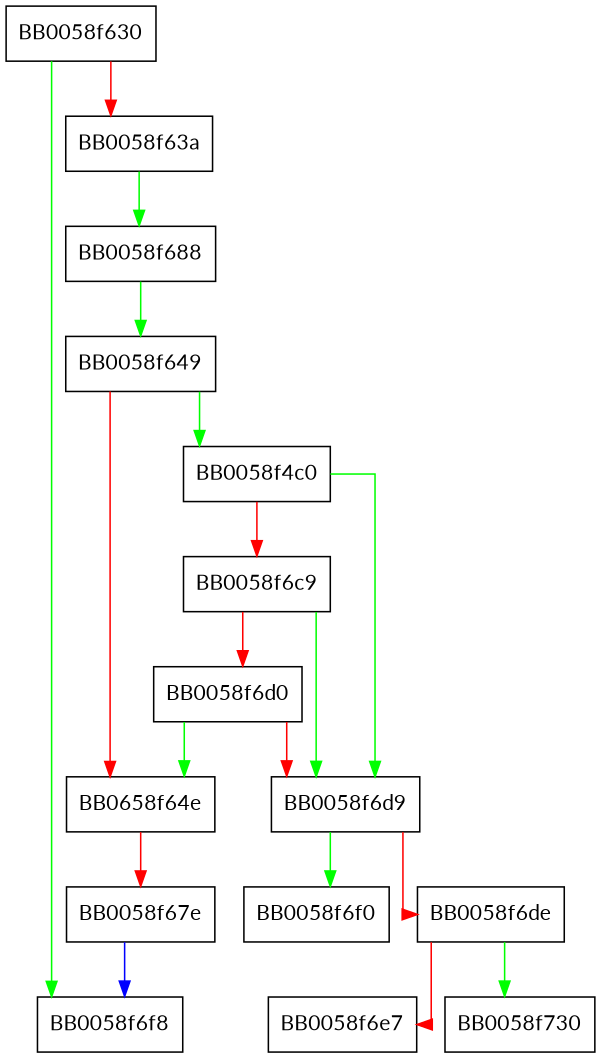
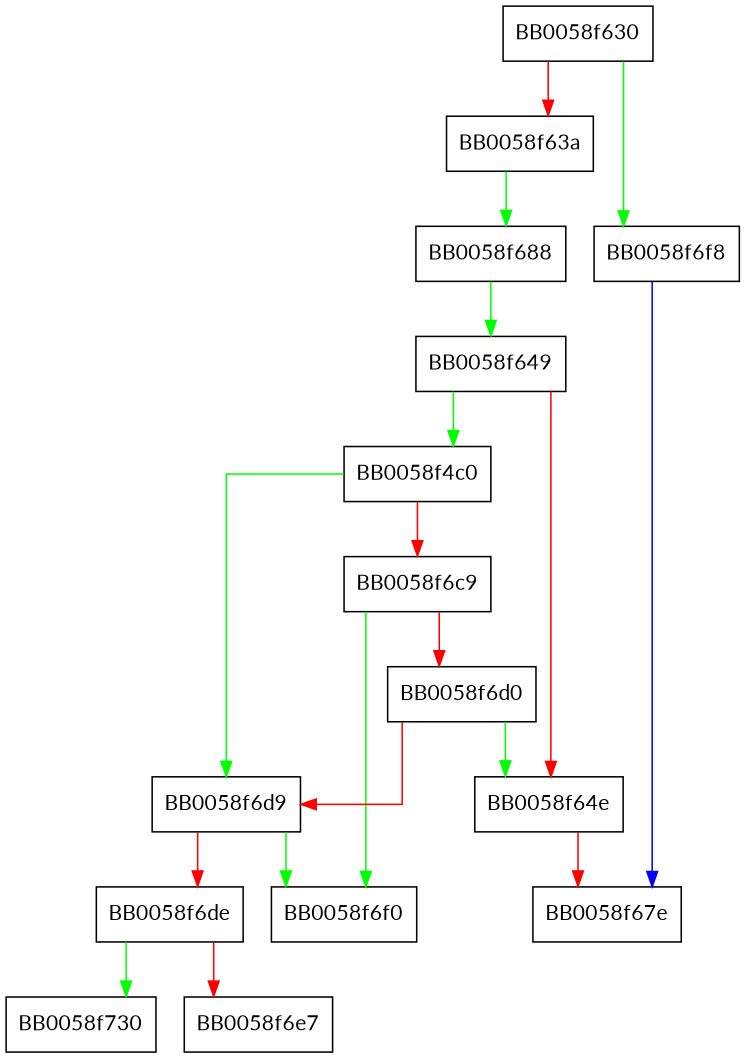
edge "BB0058f6c9" -> "BB0058f6d9": now "BB0058f6c9" -> "BB0058f6f0"
node "BB0658f64e": label "BB0658f64e" -> "BB0058f64e"
edge "BB0058f67e" -> "BB0058f6f8": reversed
